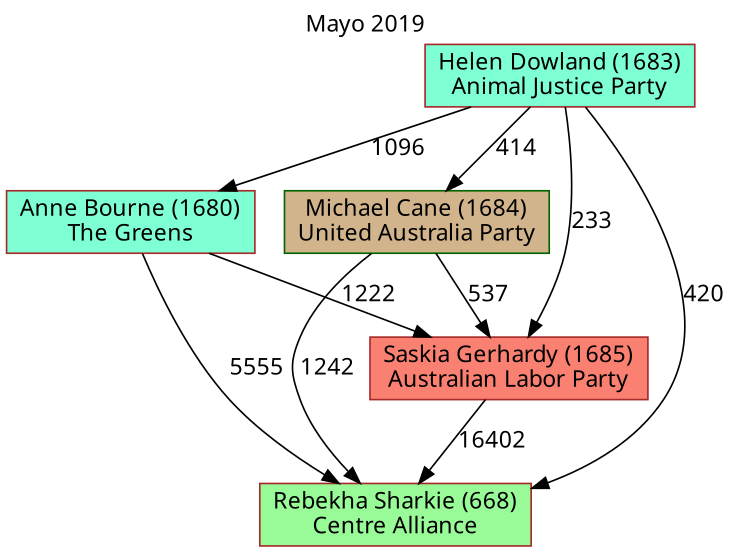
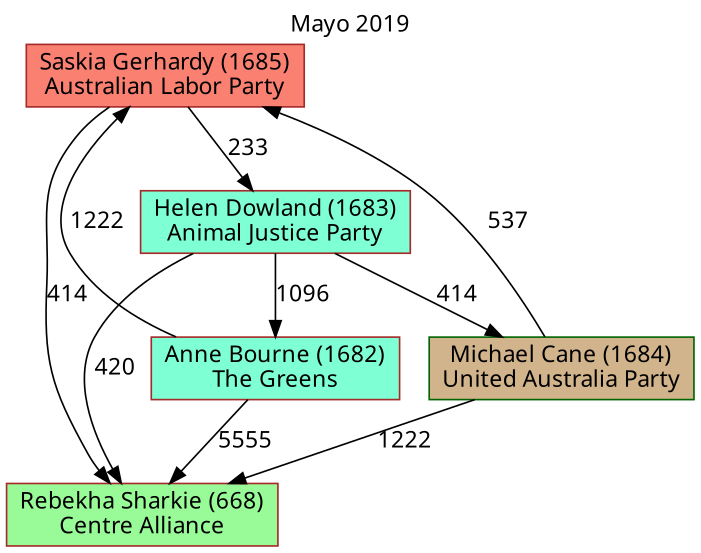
edge "Helen Dowland (1683) Animal Justice Party" -> "Saskia Gerhardy (1685) Australian Labor Party": reversed
node "Anne Bourne (1680) The Greens": label "Anne Bourne (1680) The Greens" -> "Anne Bourne (1682) The Greens"
edge "Michael Cane (1684) United Australia Party" -> "Rebekha Sharkie (668) Centre Alliance": label "1242" -> "1222"
edge "Saskia Gerhardy (1685) Australian Labor Party" -> "Rebekha Sharkie (668) Centre Alliance": label "16402" -> "414"
